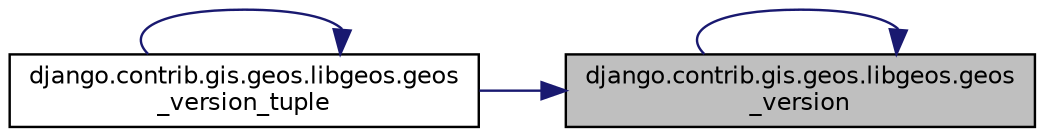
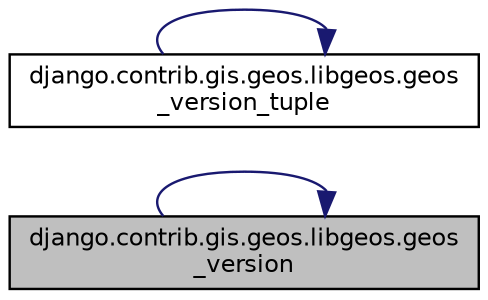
edge "django.contrib.gis.geos.libgeos.geos _version_tuple" -> "django.contrib.gis.geos.libgeos.geos _version": removed
